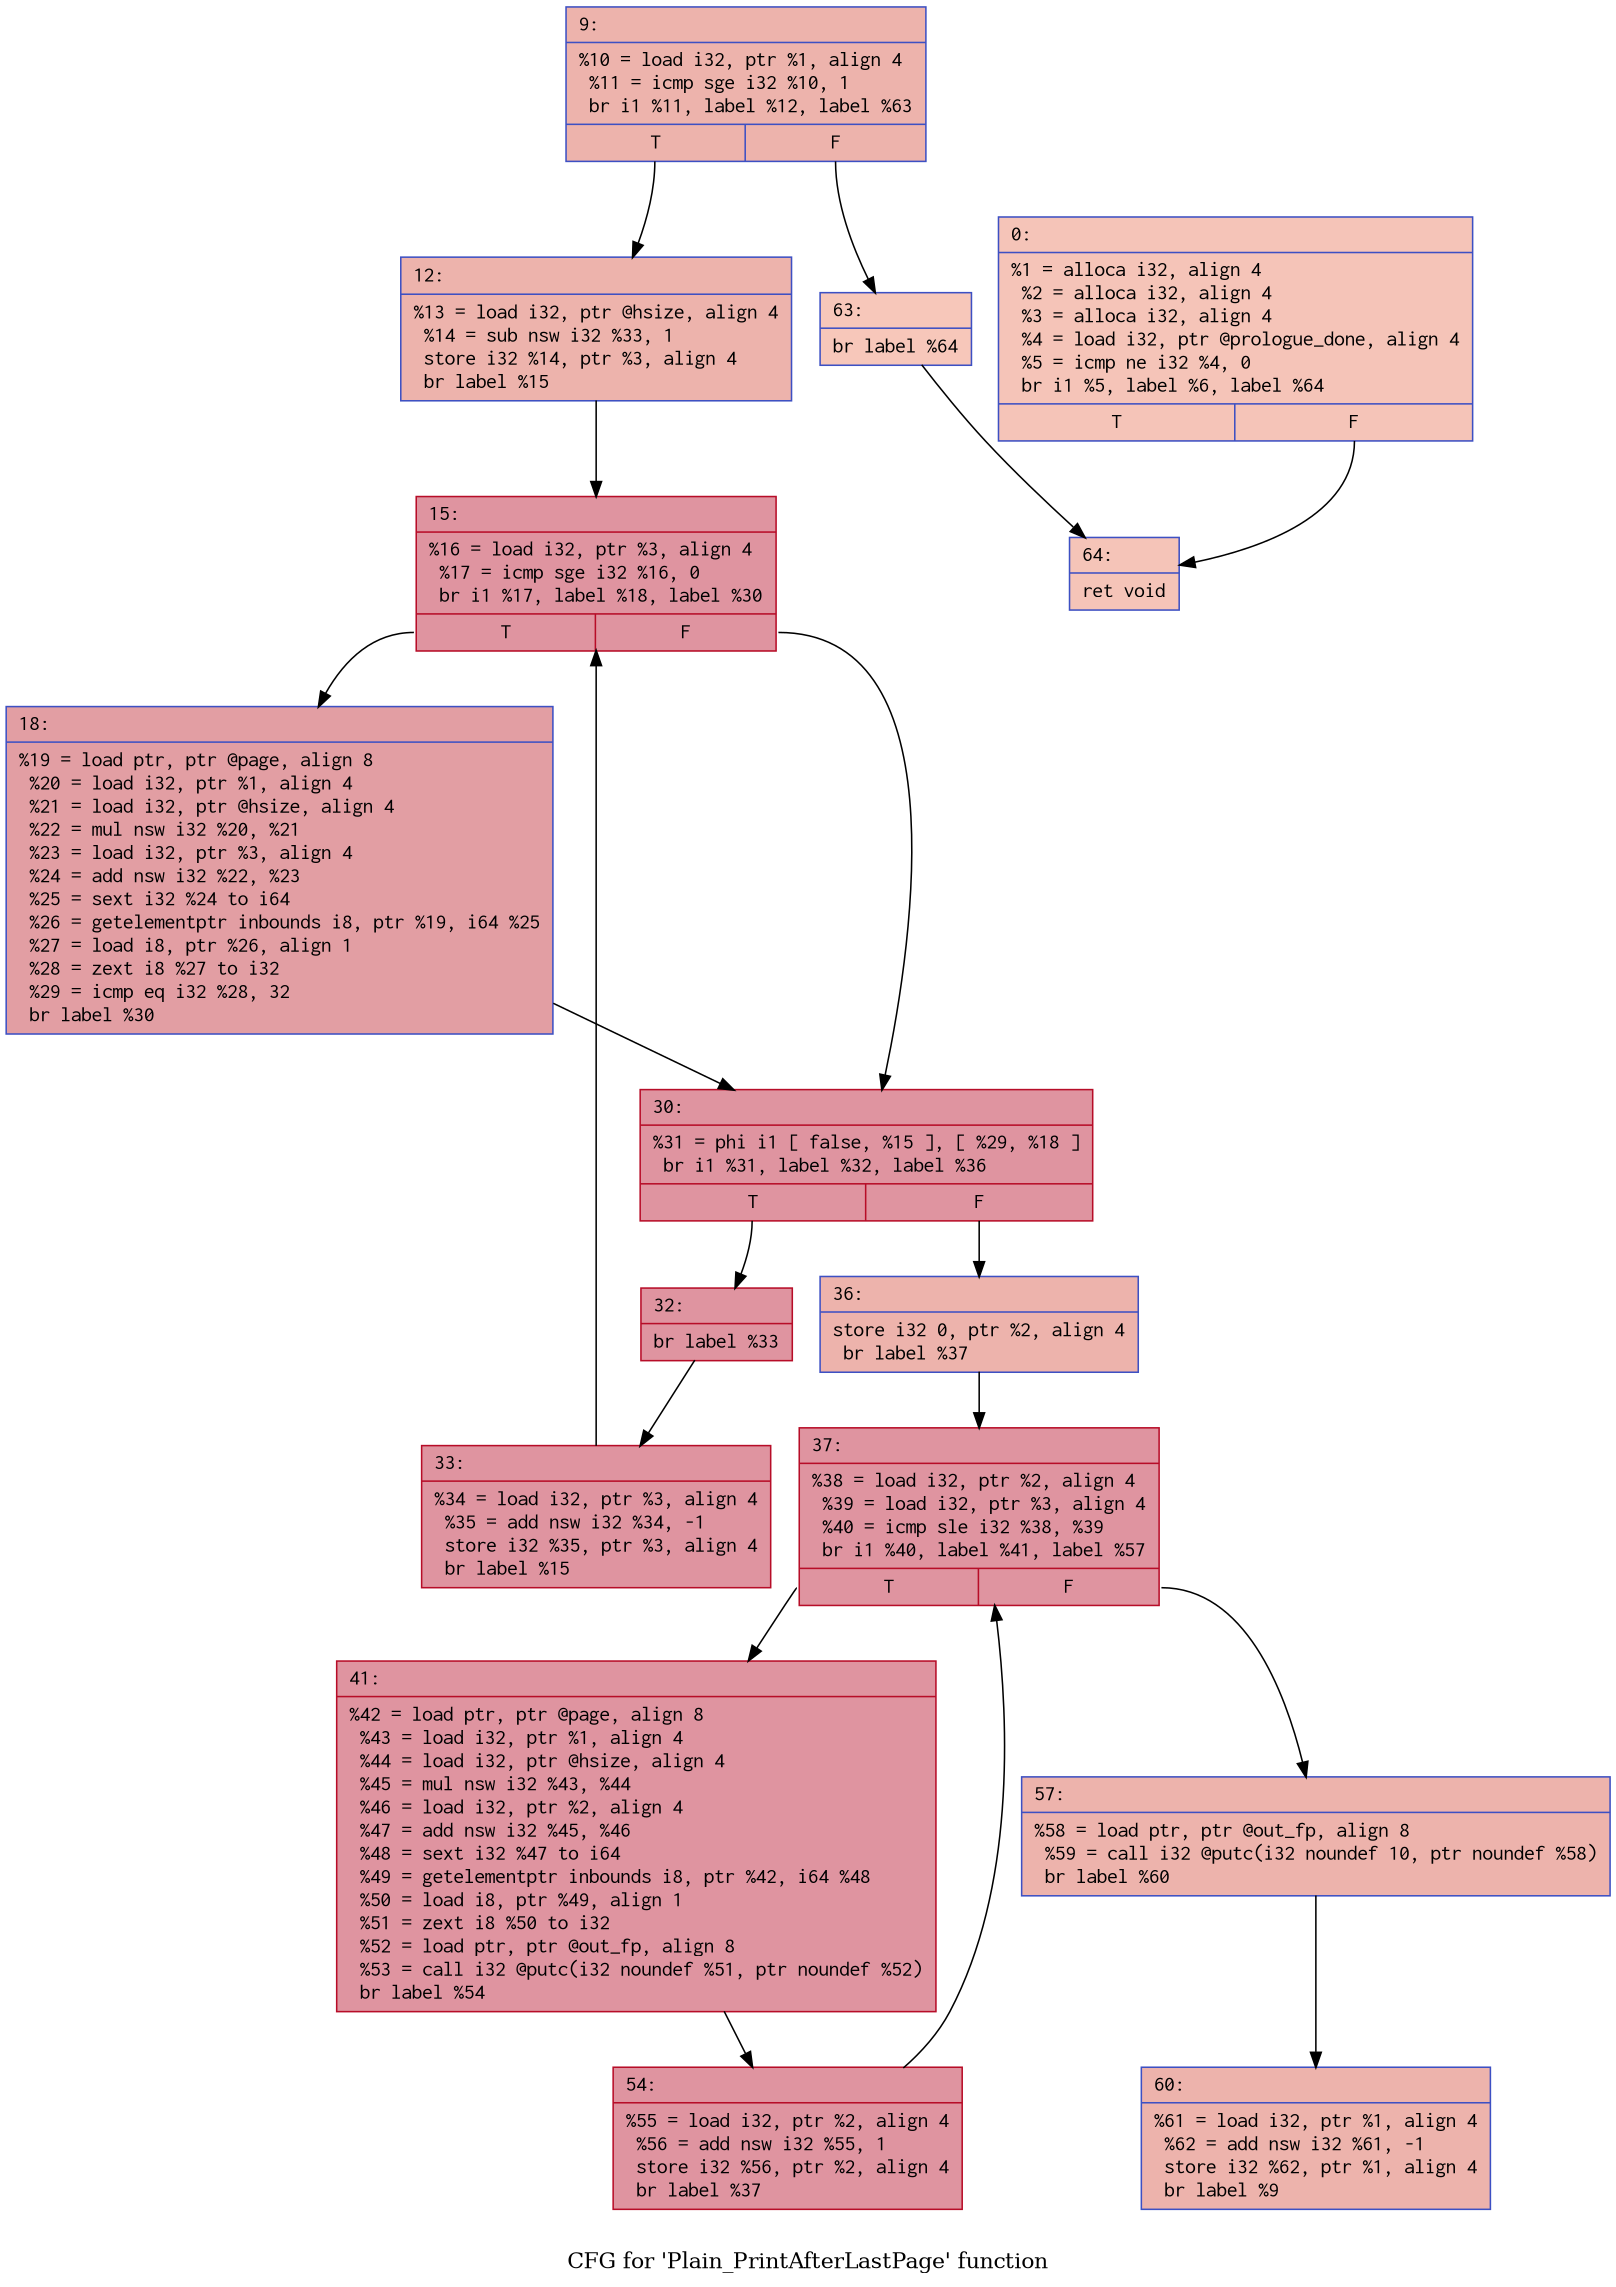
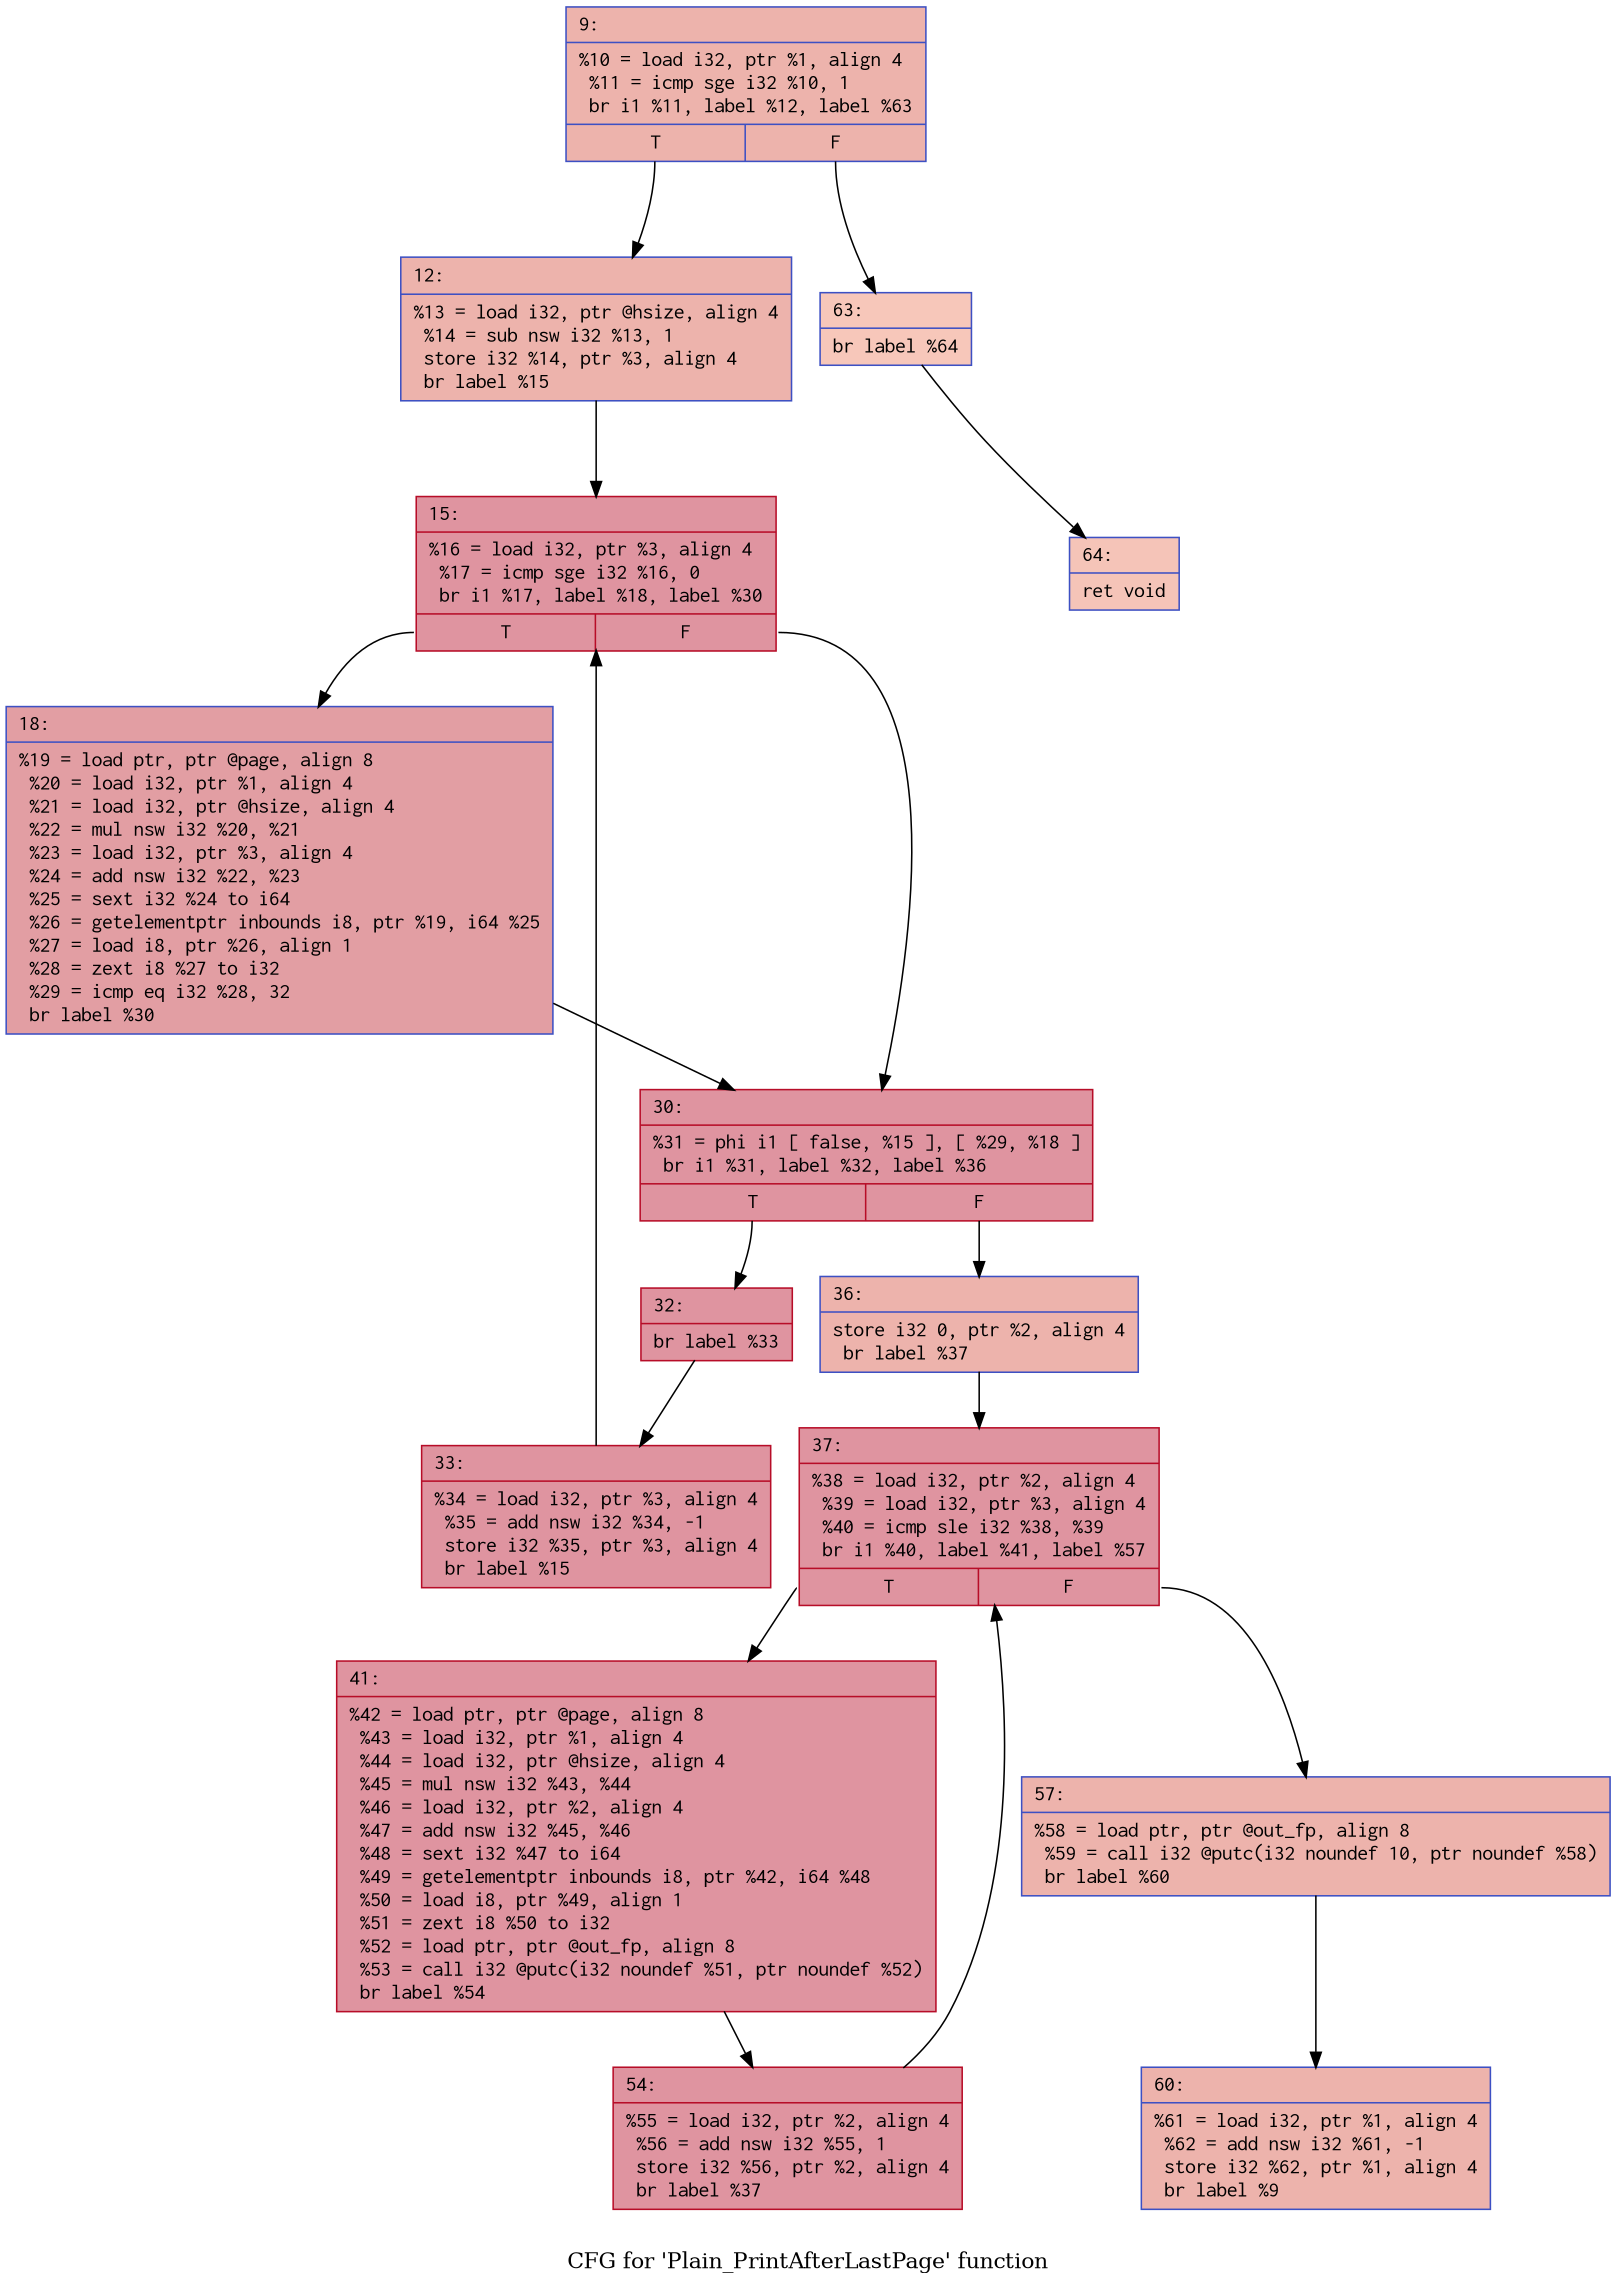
node "0:": removed
node "12:": text "%14 = sub nsw i32 %33, 1" -> "%14 = sub nsw i32 %13, 1"
